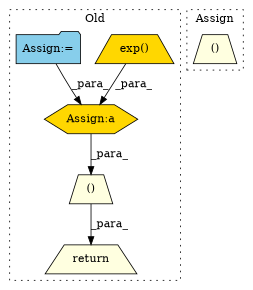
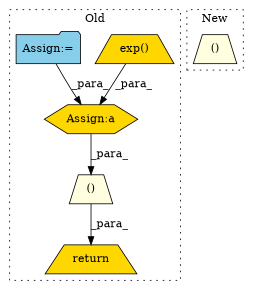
cluster "Assign": label "Assign" -> "New"
node "return": fillcolor lightyellow -> gold
